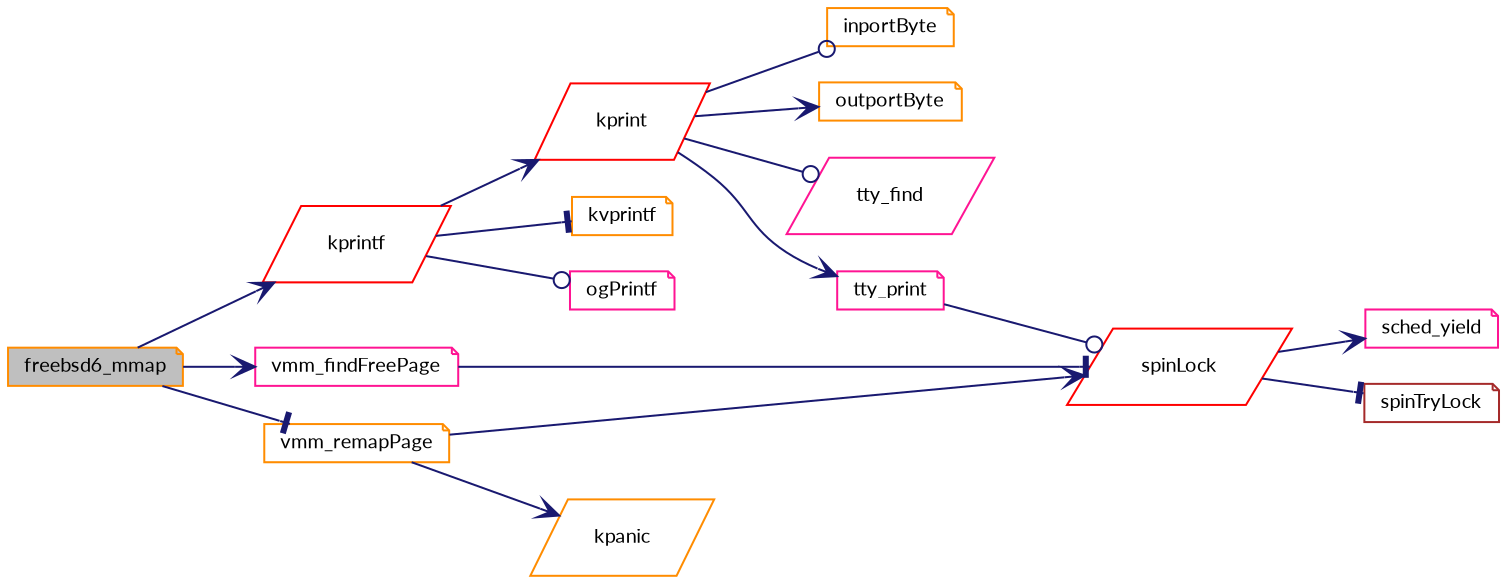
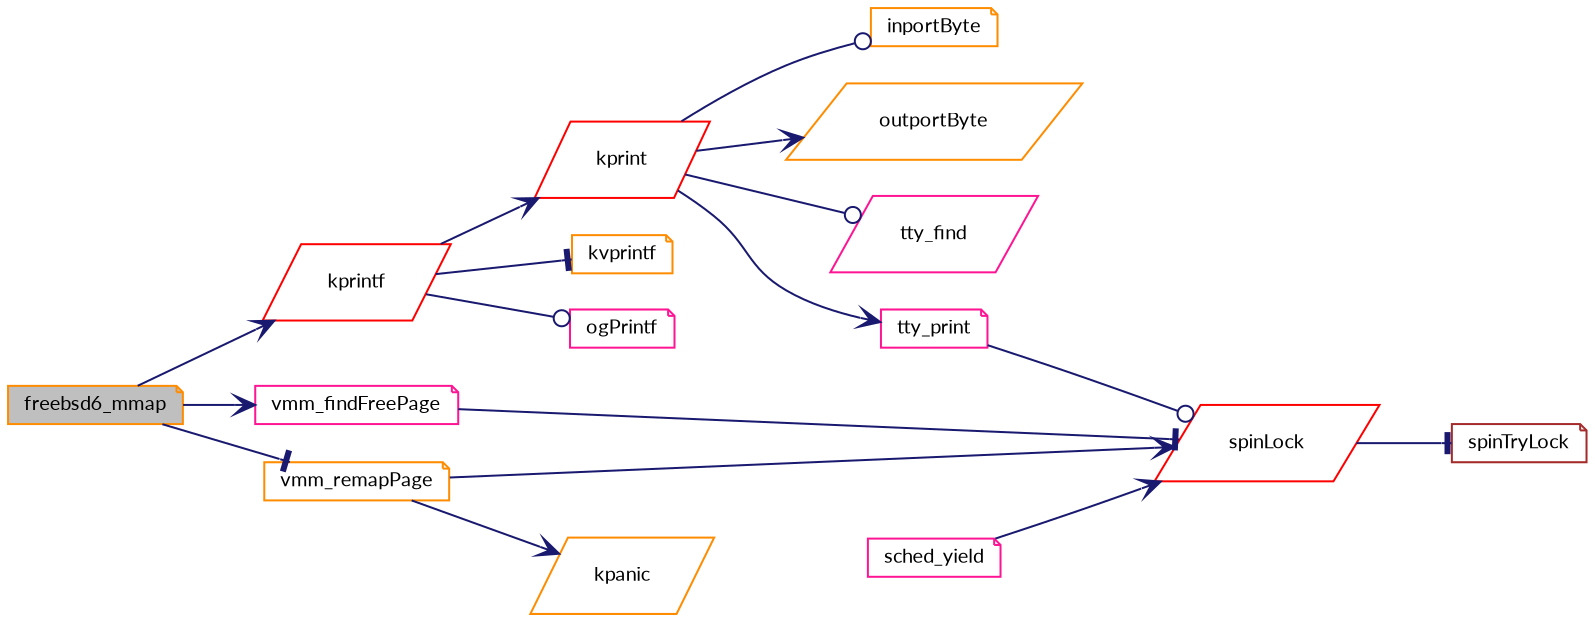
node "outportByte": shape note -> parallelogram
edge "spinLock" -> "sched_yield": reversed
